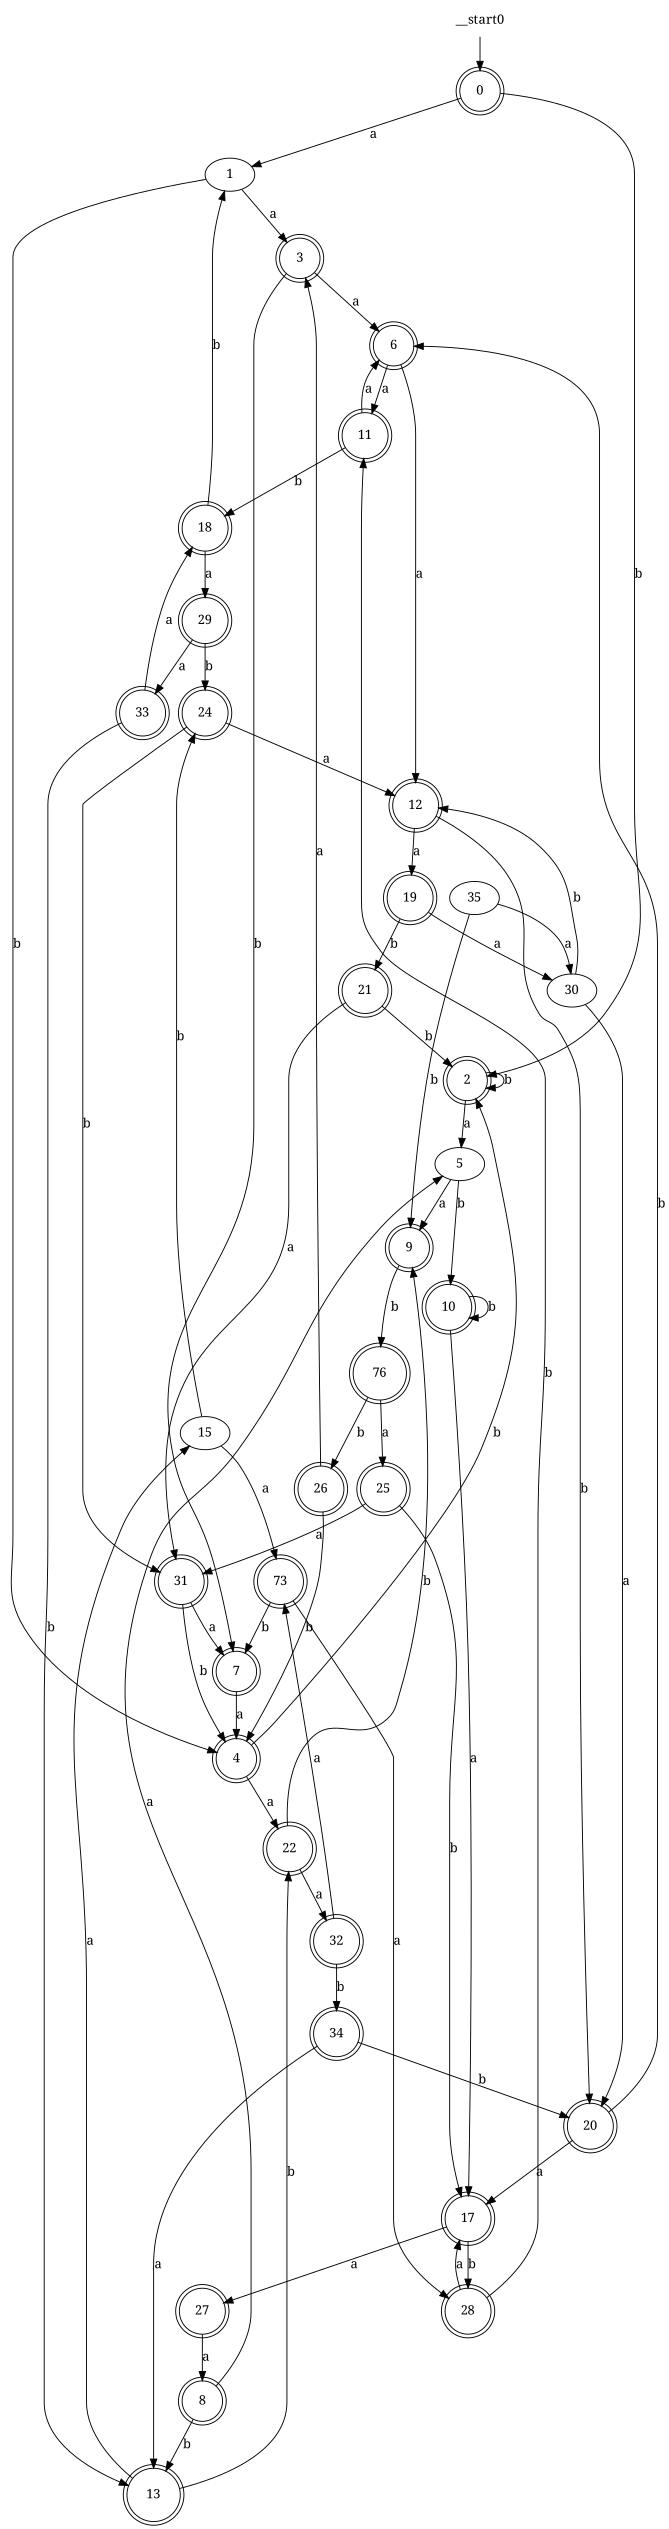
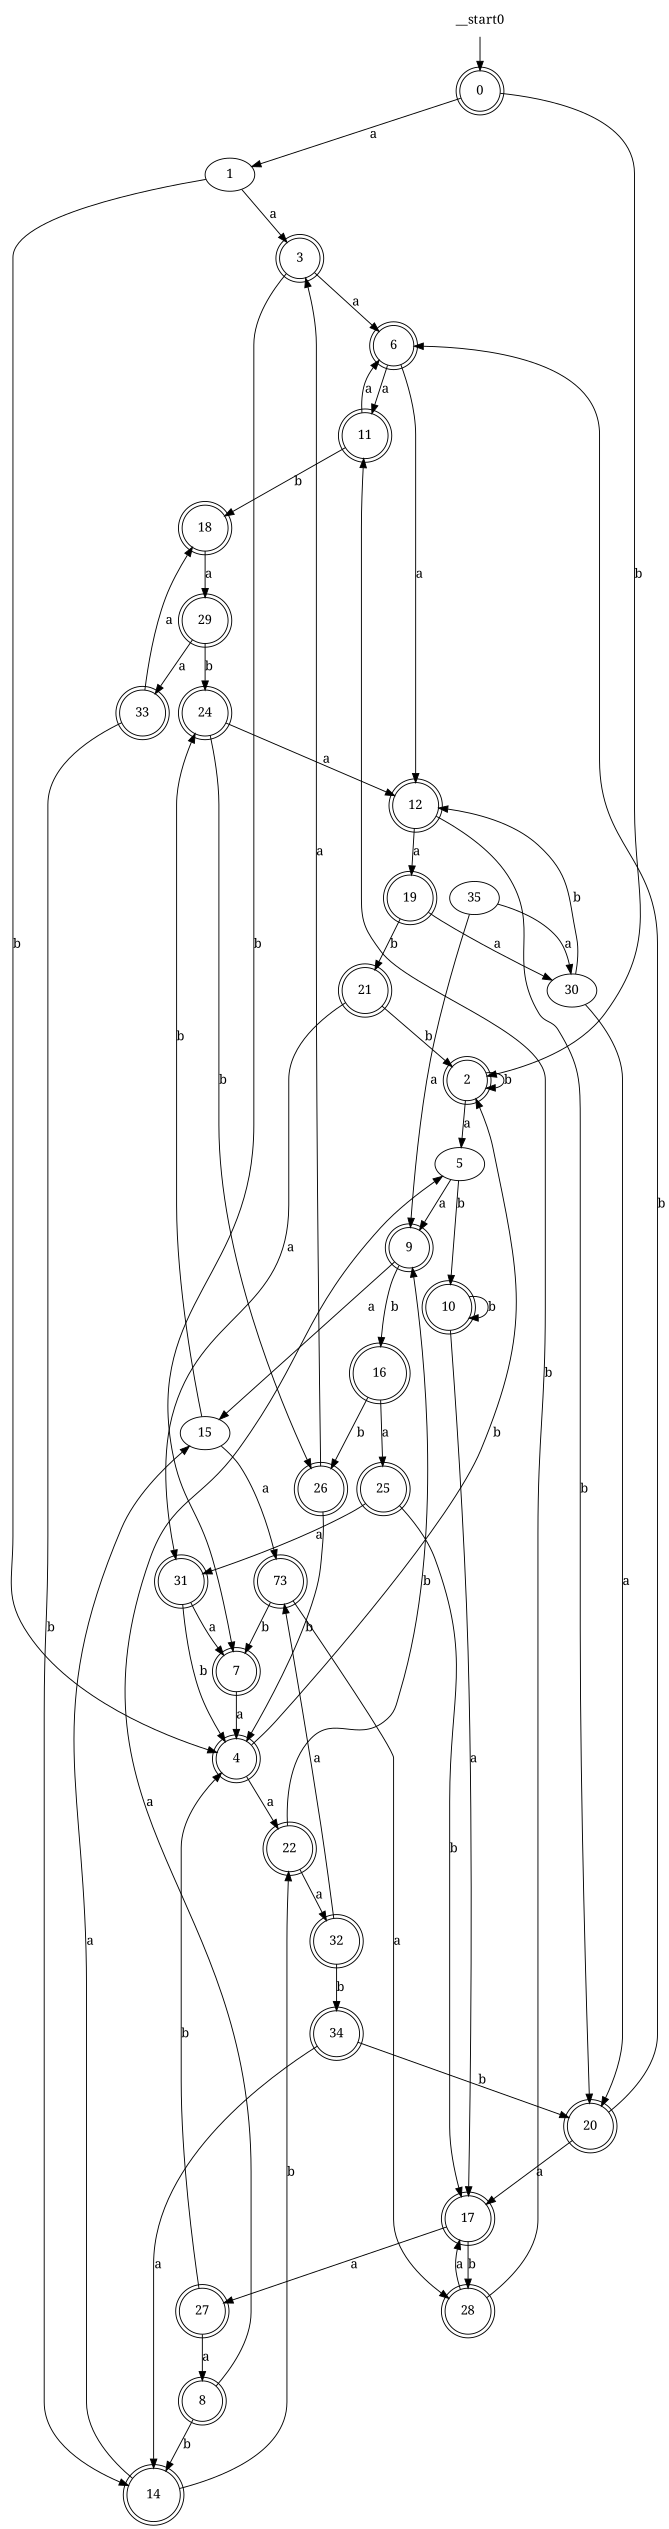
edge "18" -> "1": removed, label "b"
edge "35" -> "9": label "b" -> "a"
edge "24" -> "31": now "24" -> "26"
edge "9" -> "15": added, label "a"
node "76": label "76" -> "16"
edge "27" -> "4": added, label "b"
node "13": label "13" -> "14"
